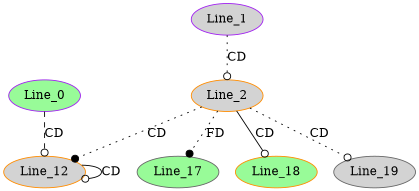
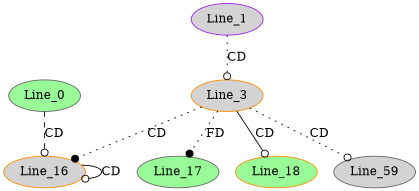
node "Line_0": color purple -> gray40
node "Line_2": label "Line_2" -> "Line_3"
node "Line_12": label "Line_12" -> "Line_16"
node "Line_19": label "Line_19" -> "Line_59"
